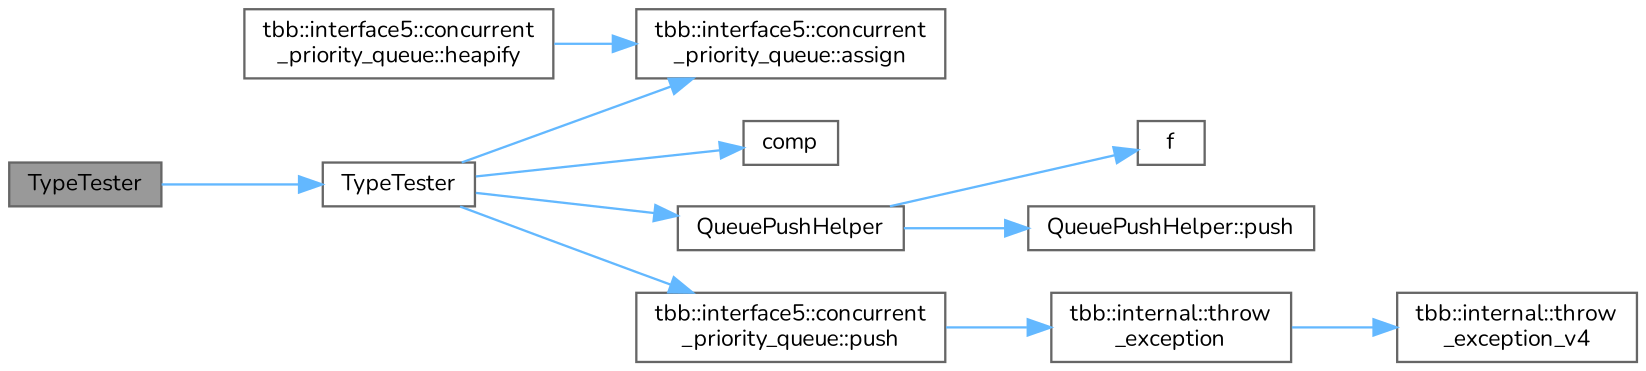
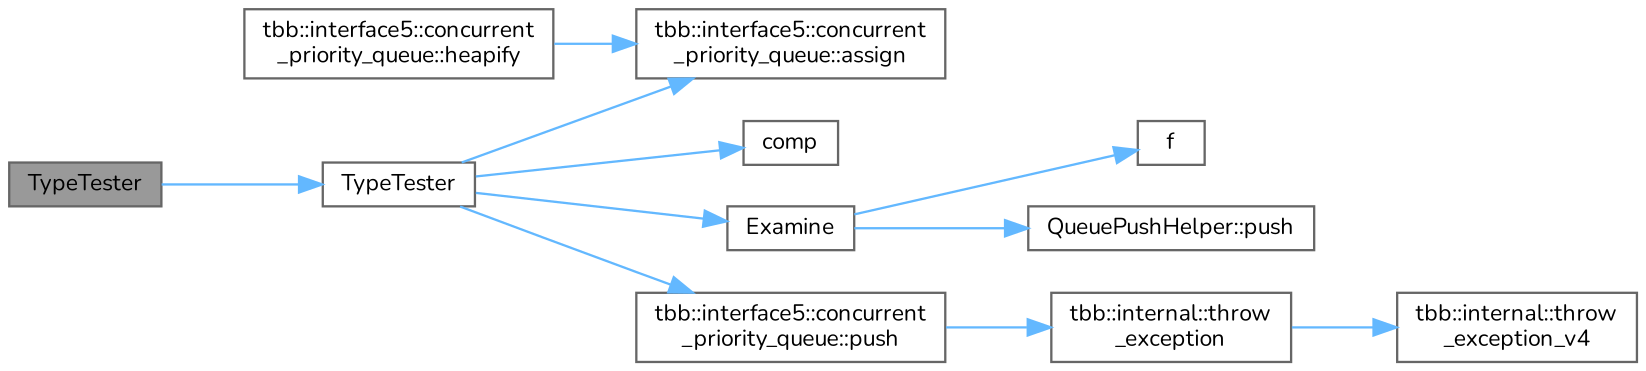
node "QueuePushHelper": label "QueuePushHelper" -> "Examine"
